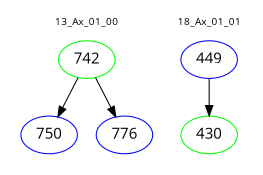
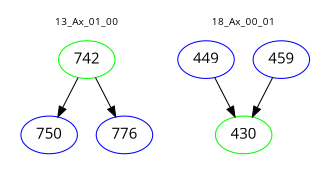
cluster "18_Ax_01_01": label "18_Ax_01_01" -> "18_Ax_00_01"
node "459": added
